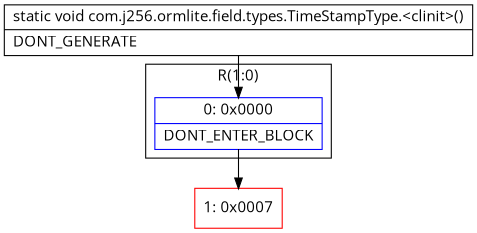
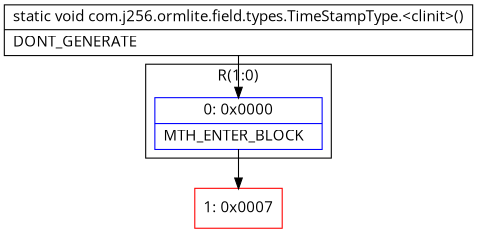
node "0: 0x0000": text "DONT_ENTER_BLOCK" -> "MTH_ENTER_BLOCK"
